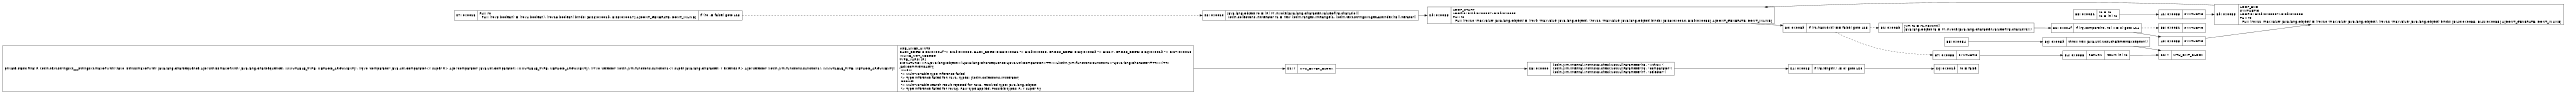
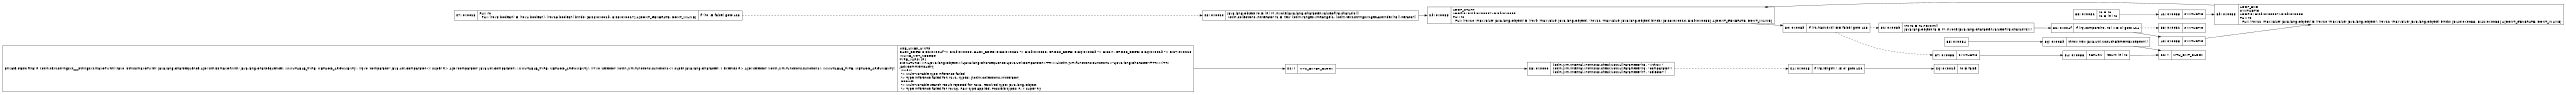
node "31: 0x003b": text "jvm r2 = r1.nextInt()" -> "int r2 = r1.nextInt()"
edge "23: 0x0000" -> "24: 0x0015": style solid -> dashed
